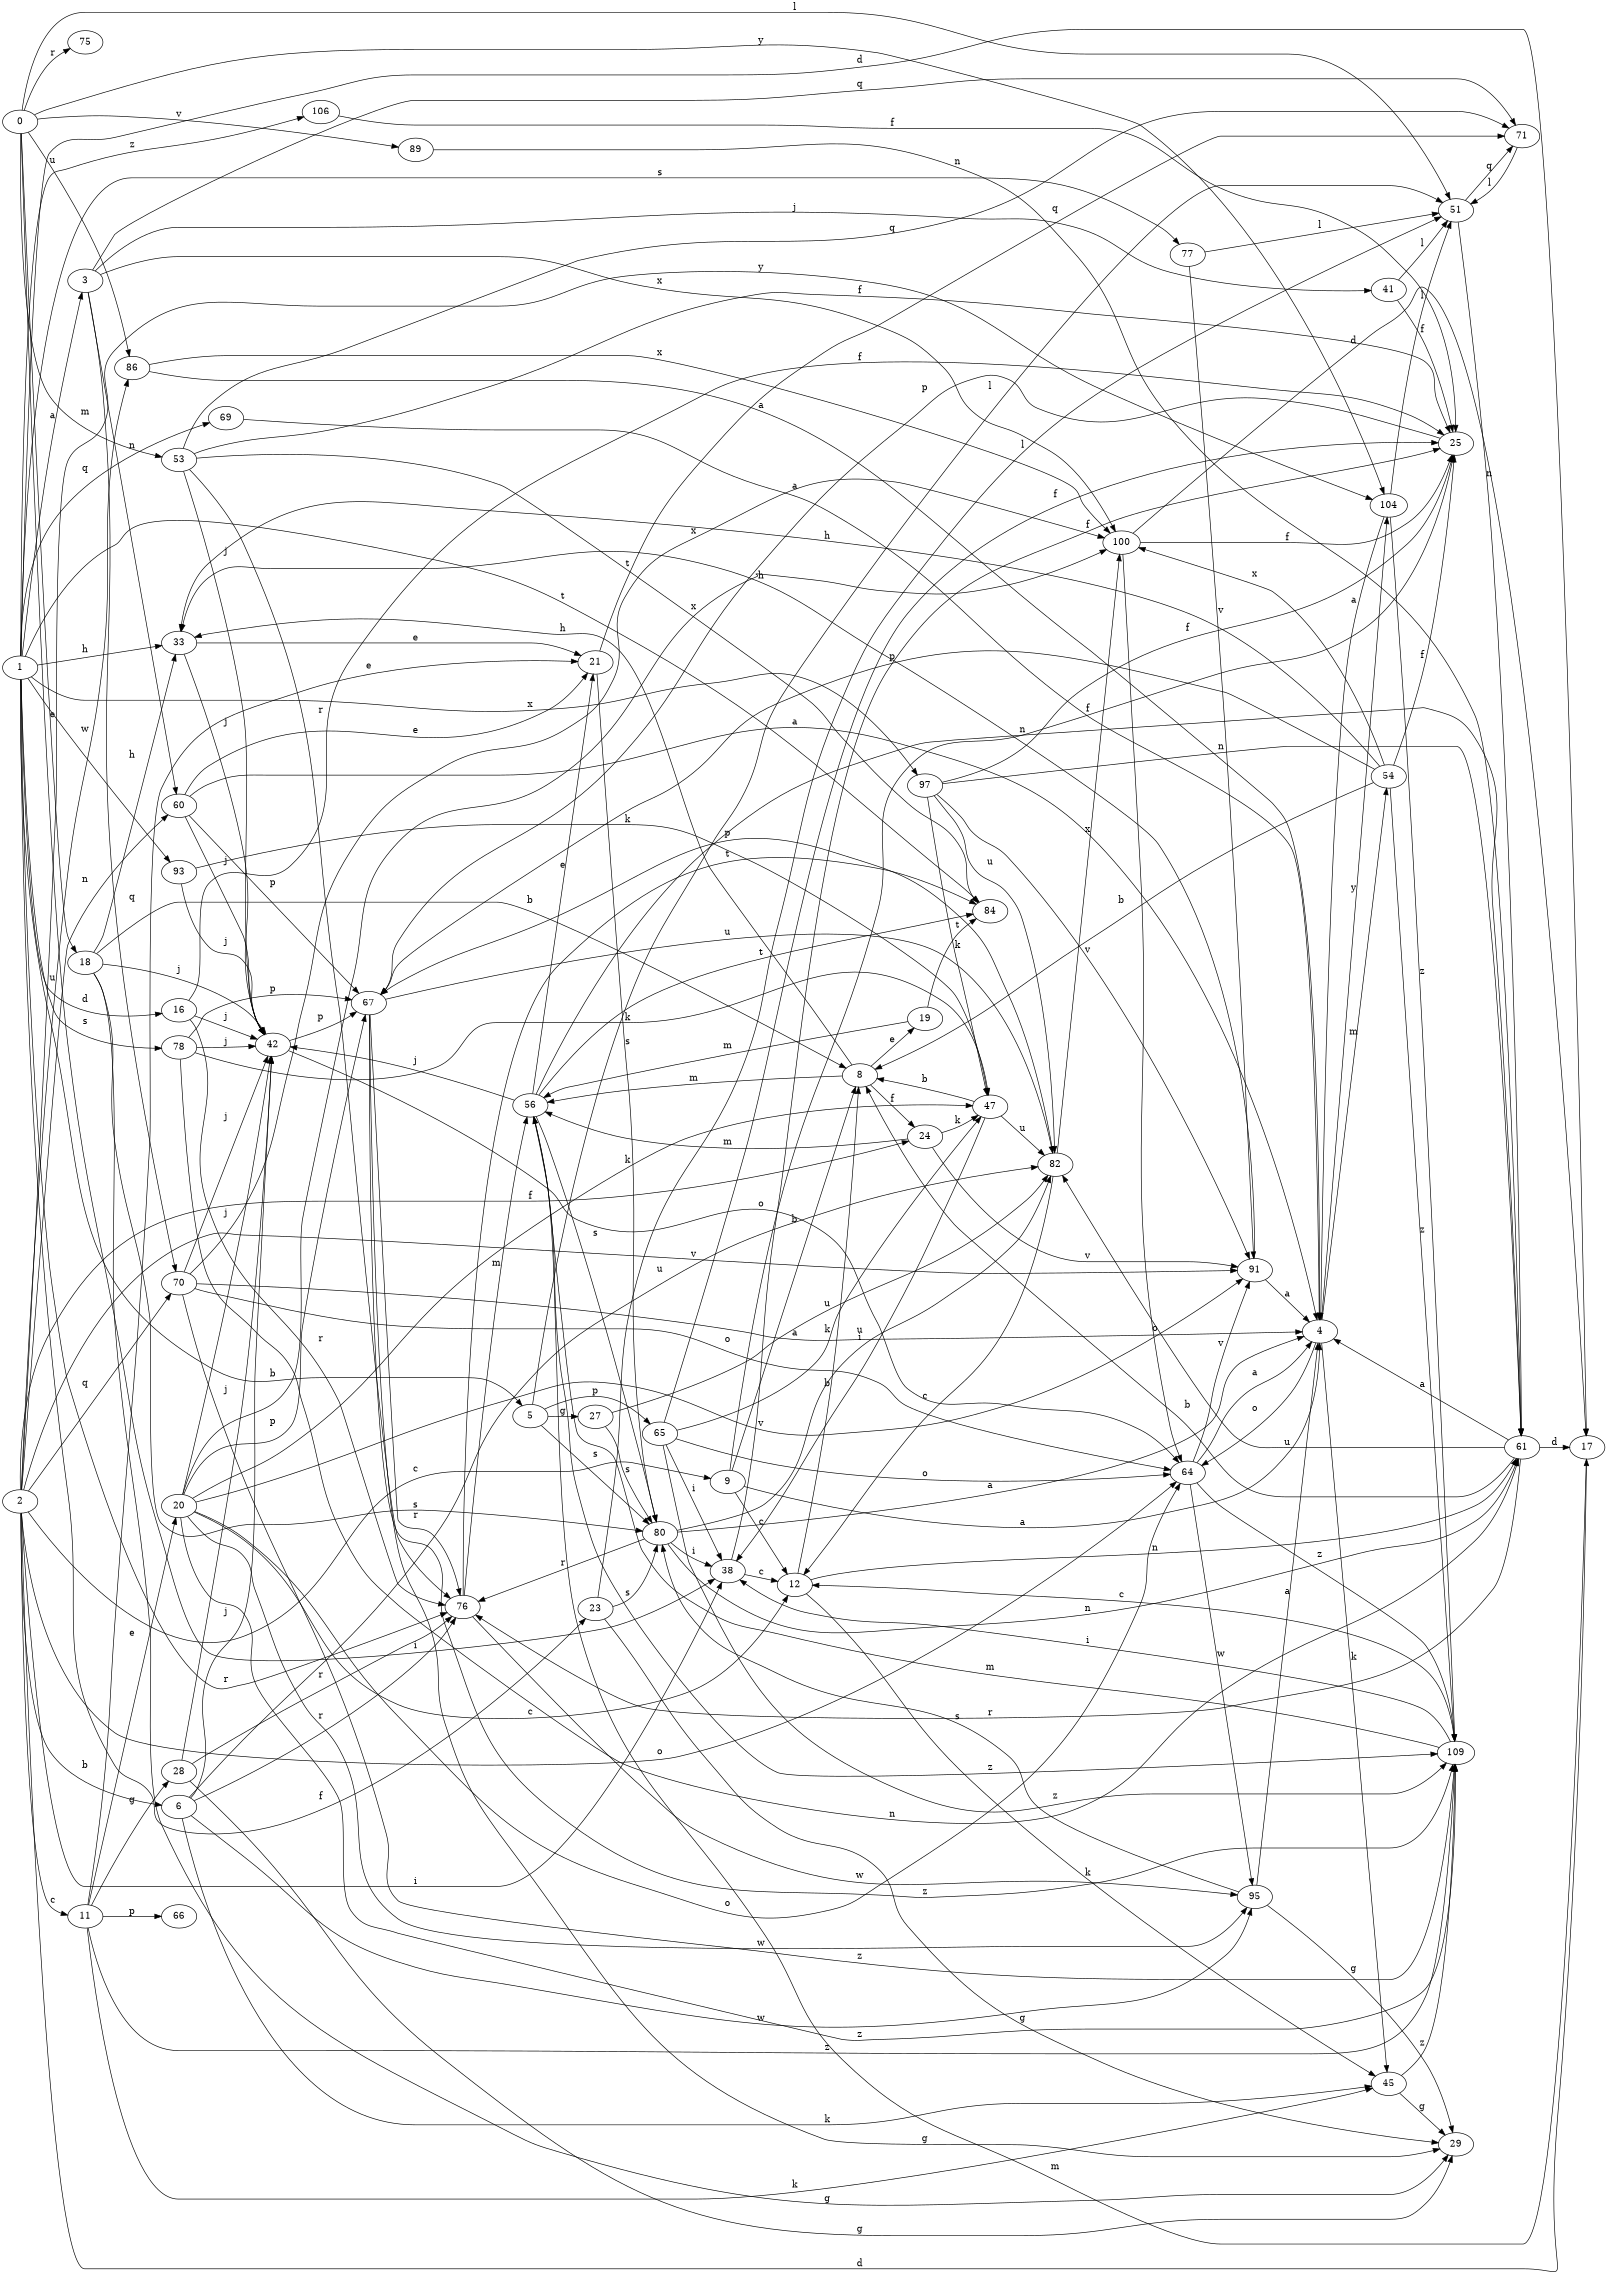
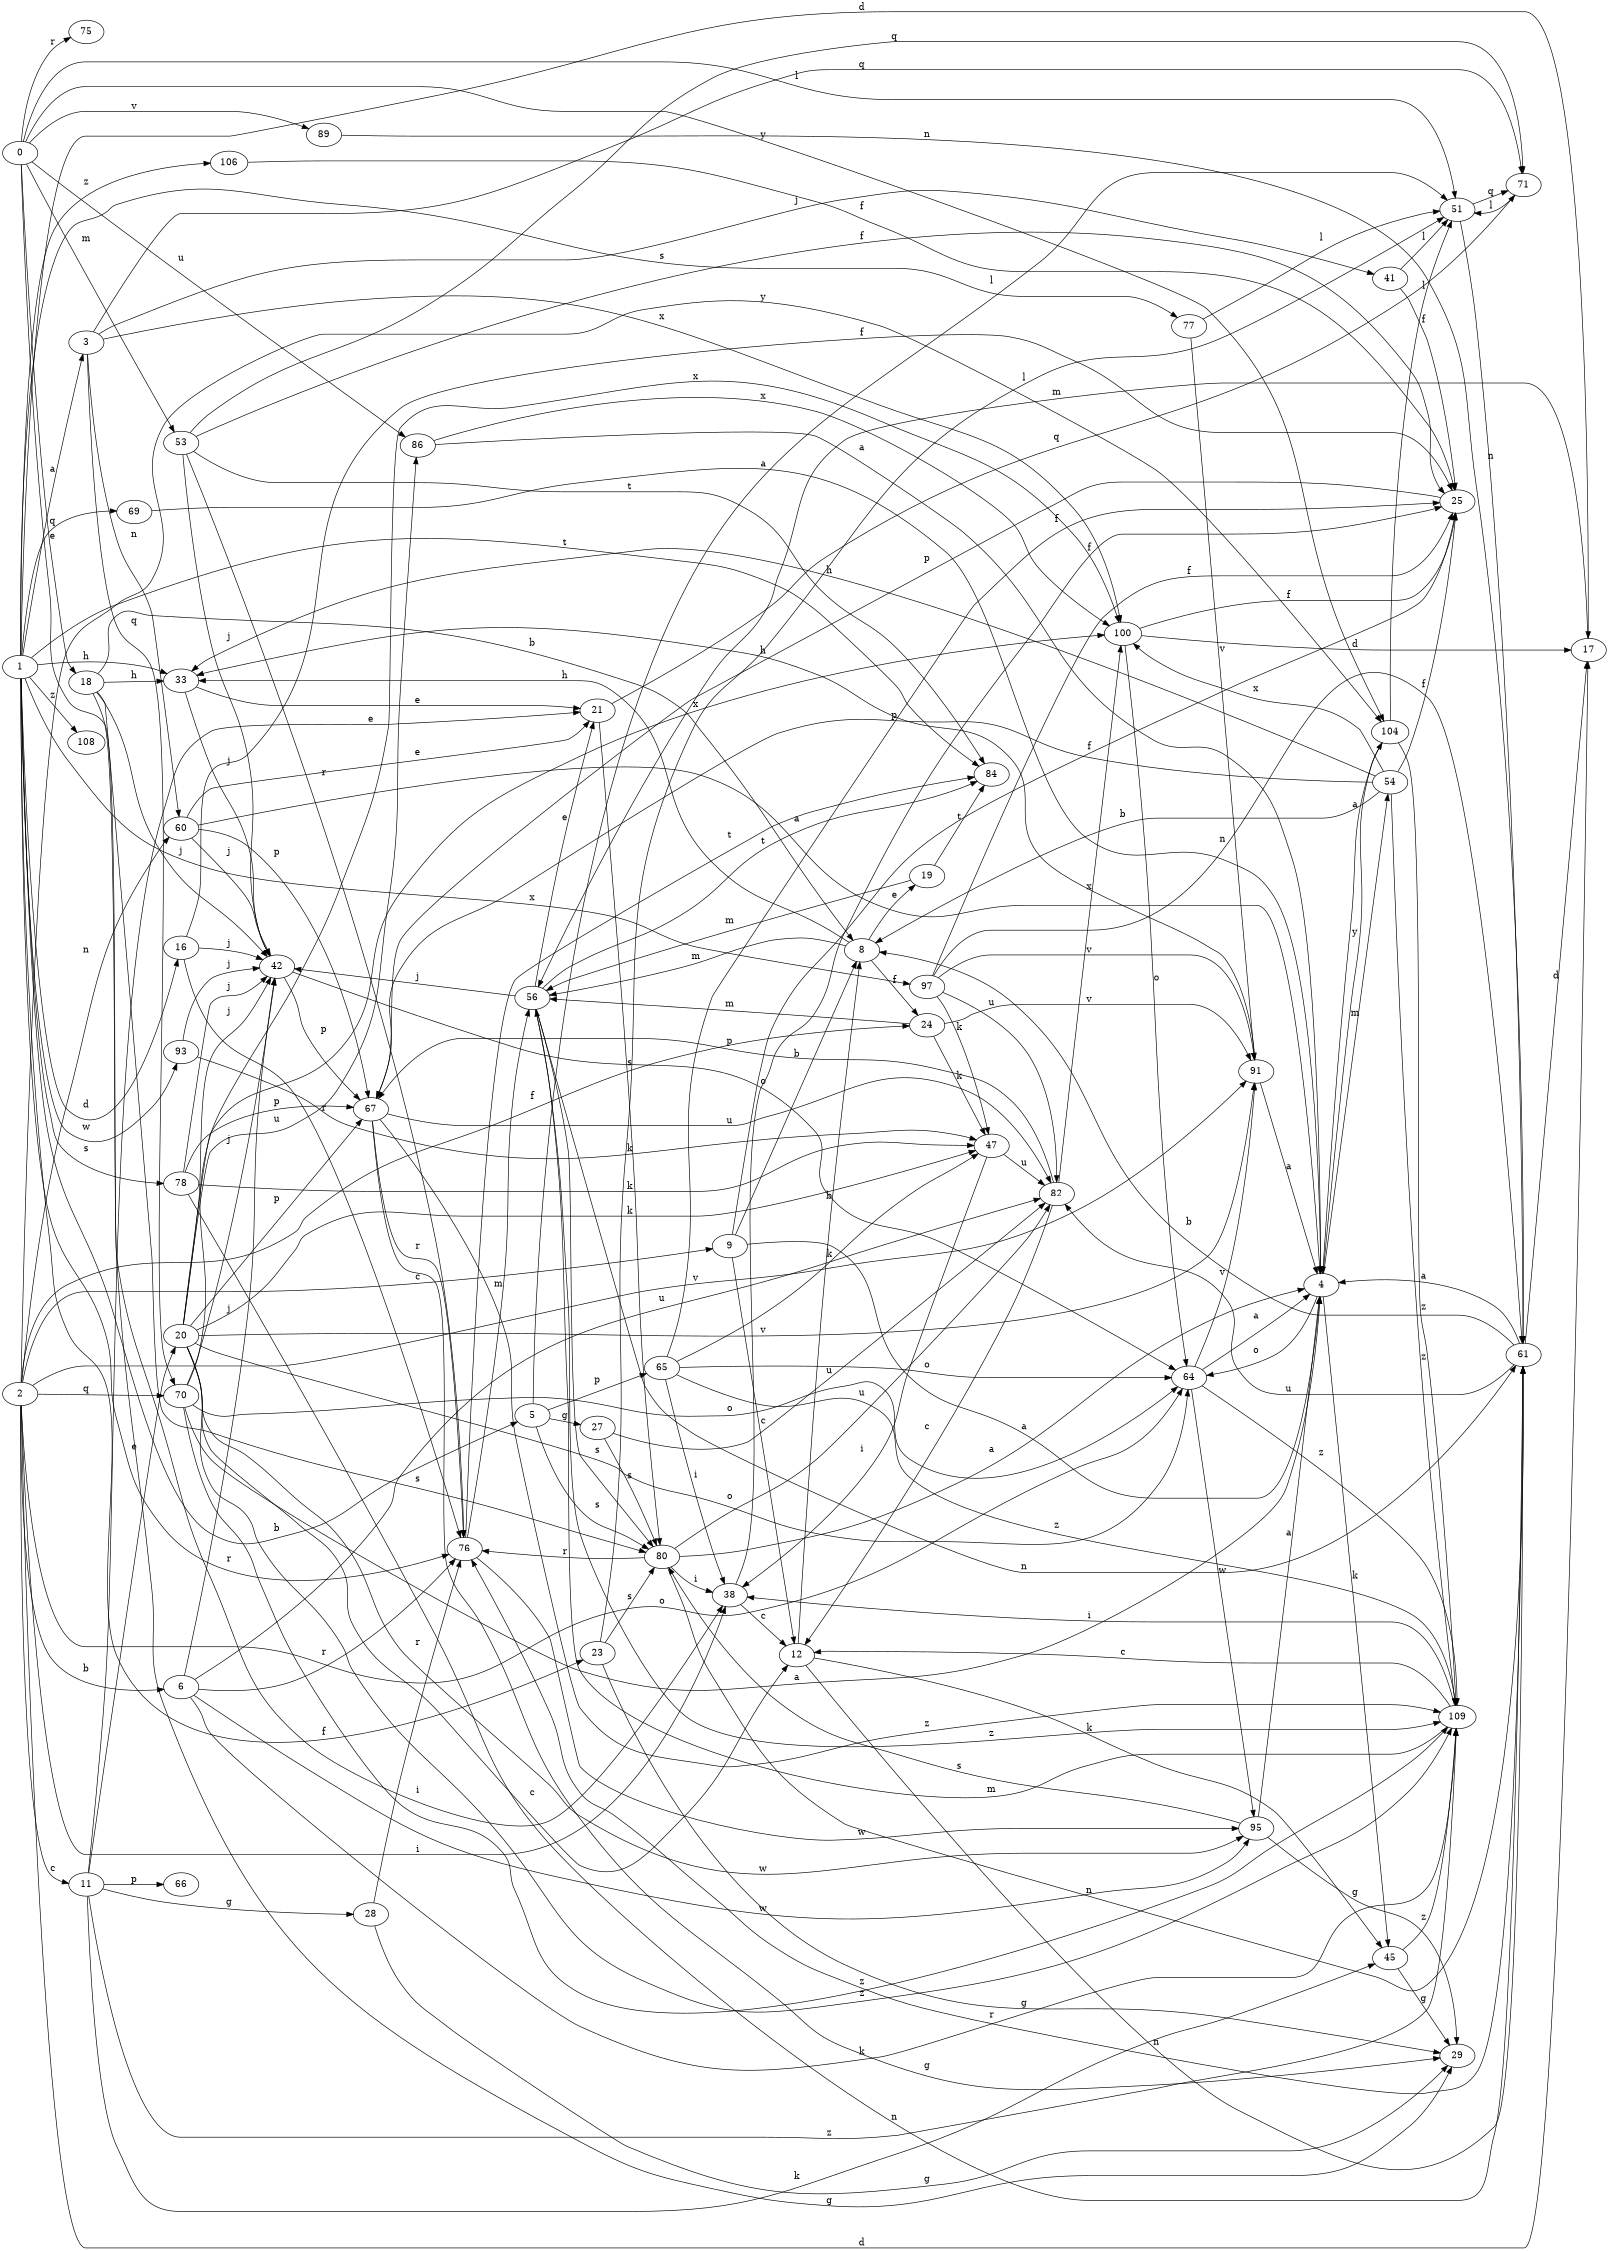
node "108": added
edge "2" -> "86": now "20" -> "86"
edge "47" -> "8": removed, label "b"
edge "28" -> "42": removed, label "j"
edge "6" -> "45": now "6" -> "109"
